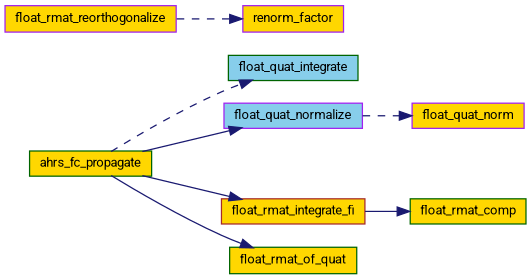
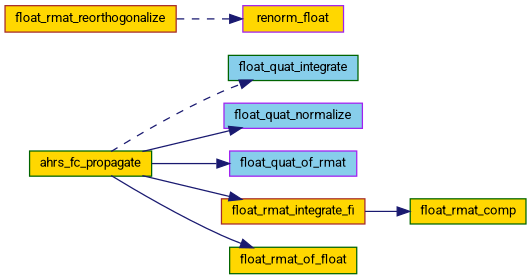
node "float_rmat_reorthogonalize": color purple -> brown
node "renorm_factor": label "renorm_factor" -> "renorm_float"
node "float_quat_norm": removed
node "float_quat_of_rmat": added
node "float_rmat_of_quat": label "float_rmat_of_quat" -> "float_rmat_of_float"
